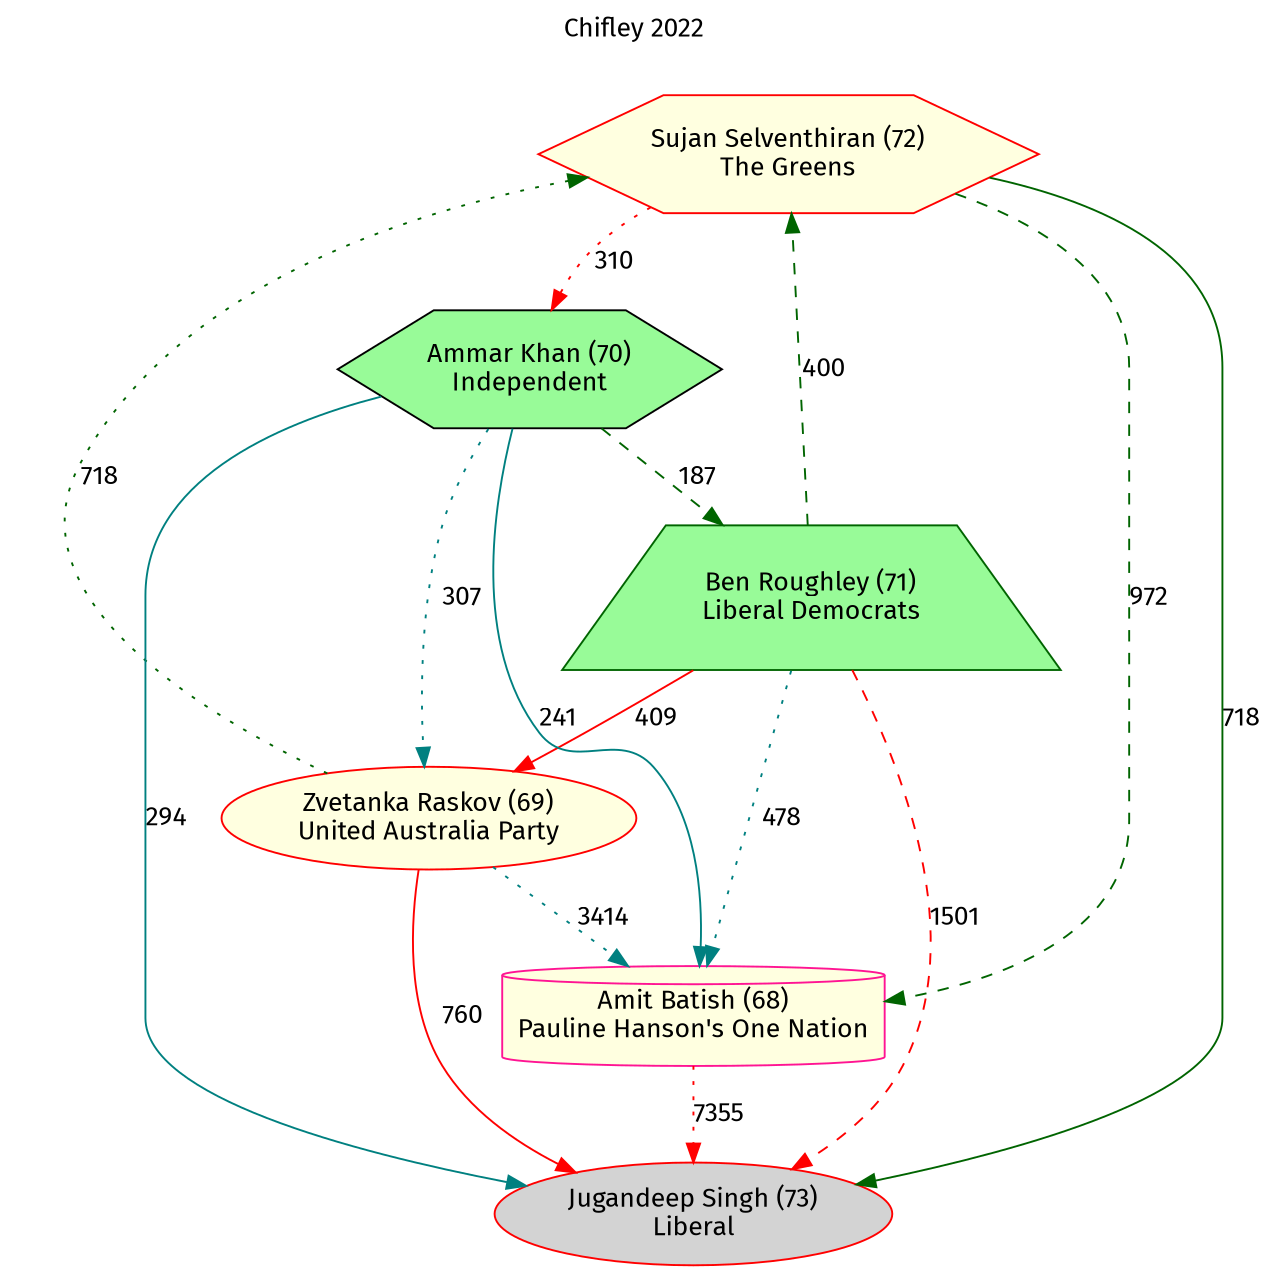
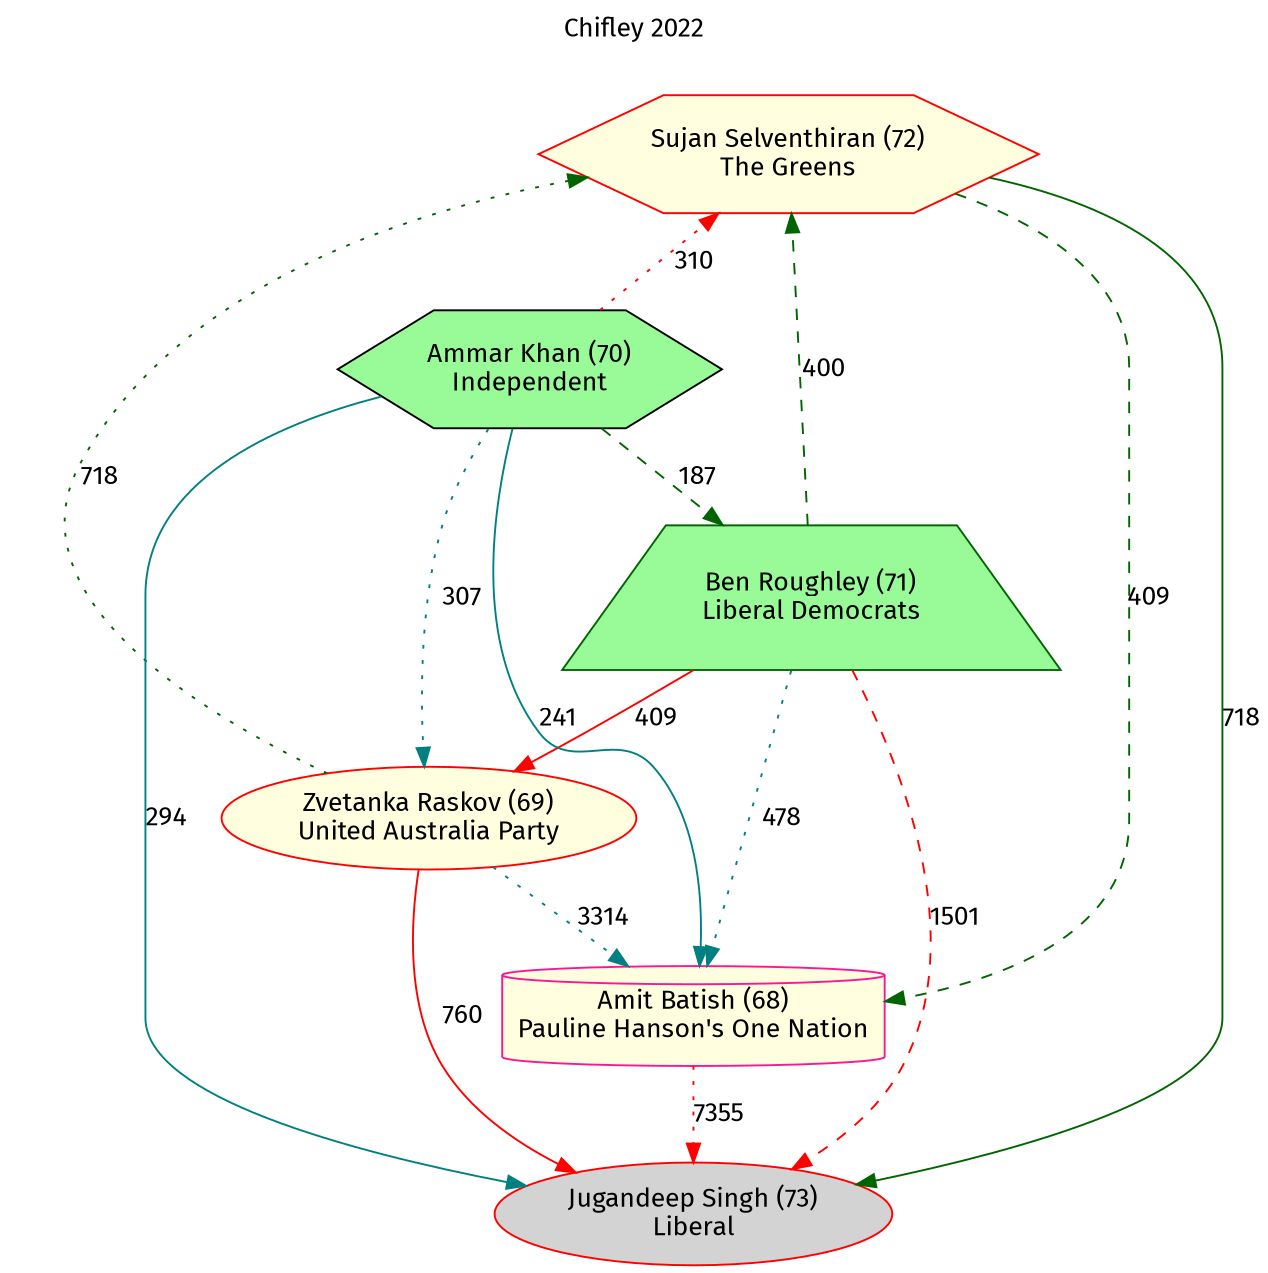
edge "Sujan Selventhiran (72) The Greens" -> "Ammar Khan (70) Independent": reversed
edge "Sujan Selventhiran (72) The Greens" -> "Amit Batish (68) Pauline Hanson's One Nation": label "972" -> "409"
edge "Zvetanka Raskov (69) United Australia Party" -> "Amit Batish (68) Pauline Hanson's One Nation": label "3414" -> "3314"
